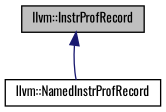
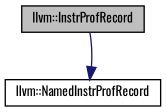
edge "llvm::NamedInstrProfRecord" -> "llvm::InstrProfRecord": reversed
